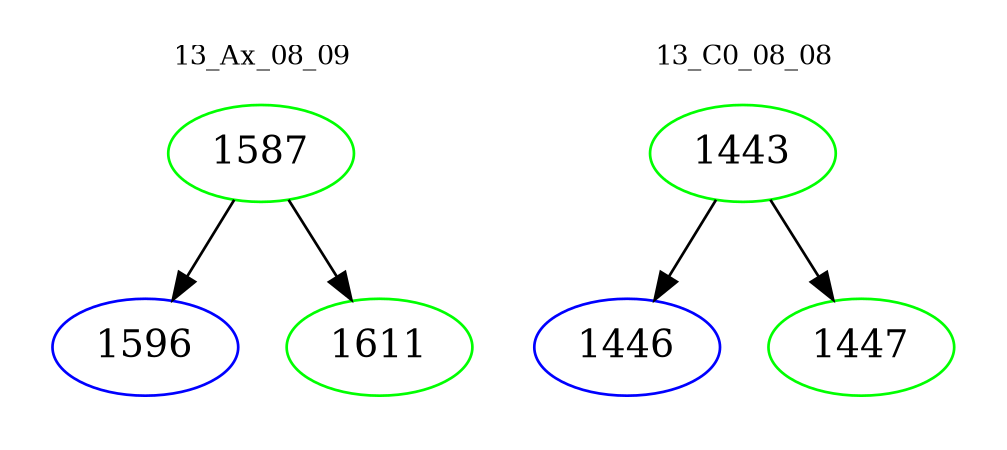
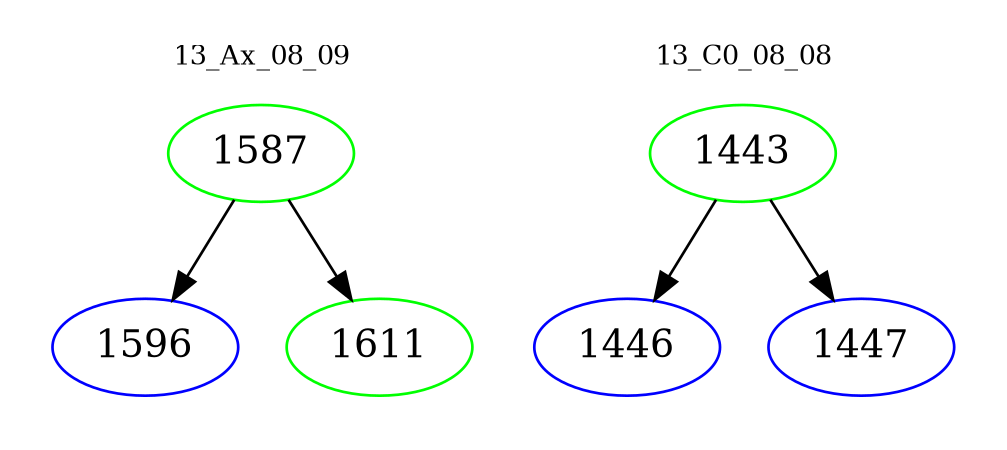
node "1447": color green -> blue
